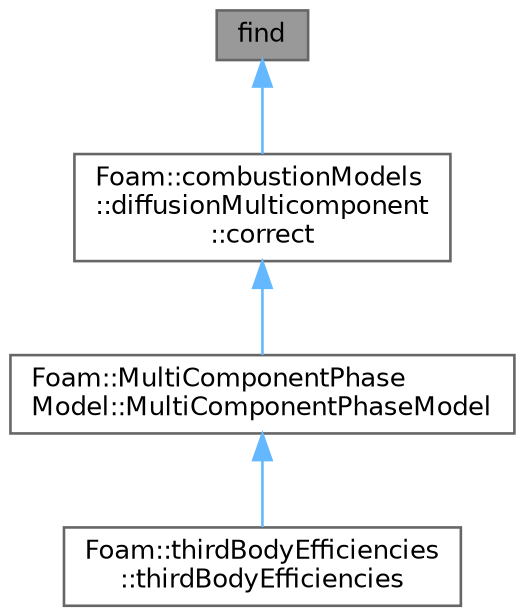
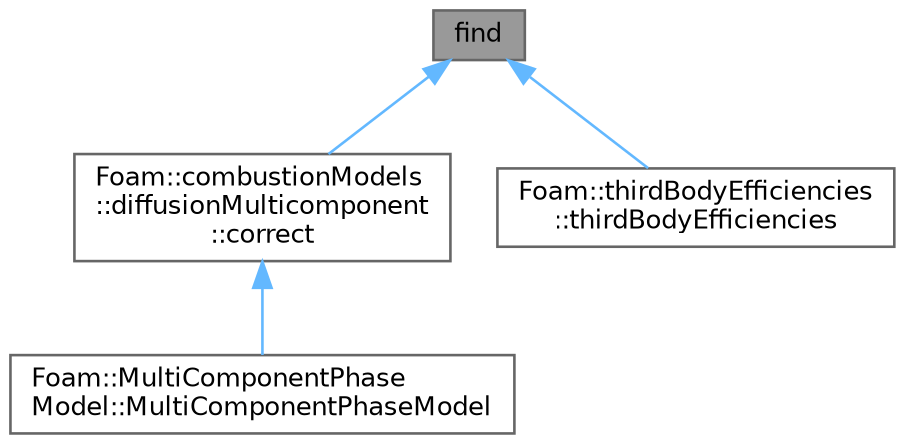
edge "Foam::thirdBodyEfficiencies ::thirdBodyEfficiencies" -> "Foam::MultiComponentPhase Model::MultiComponentPhaseModel": now "Foam::thirdBodyEfficiencies ::thirdBodyEfficiencies" -> "find"
